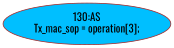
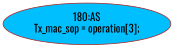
node "130:AS Tx_mac_sop = operation[3];": label "130:AS Tx_mac_sop = operation[3];" -> "180:AS Tx_mac_sop = operation[3];"
